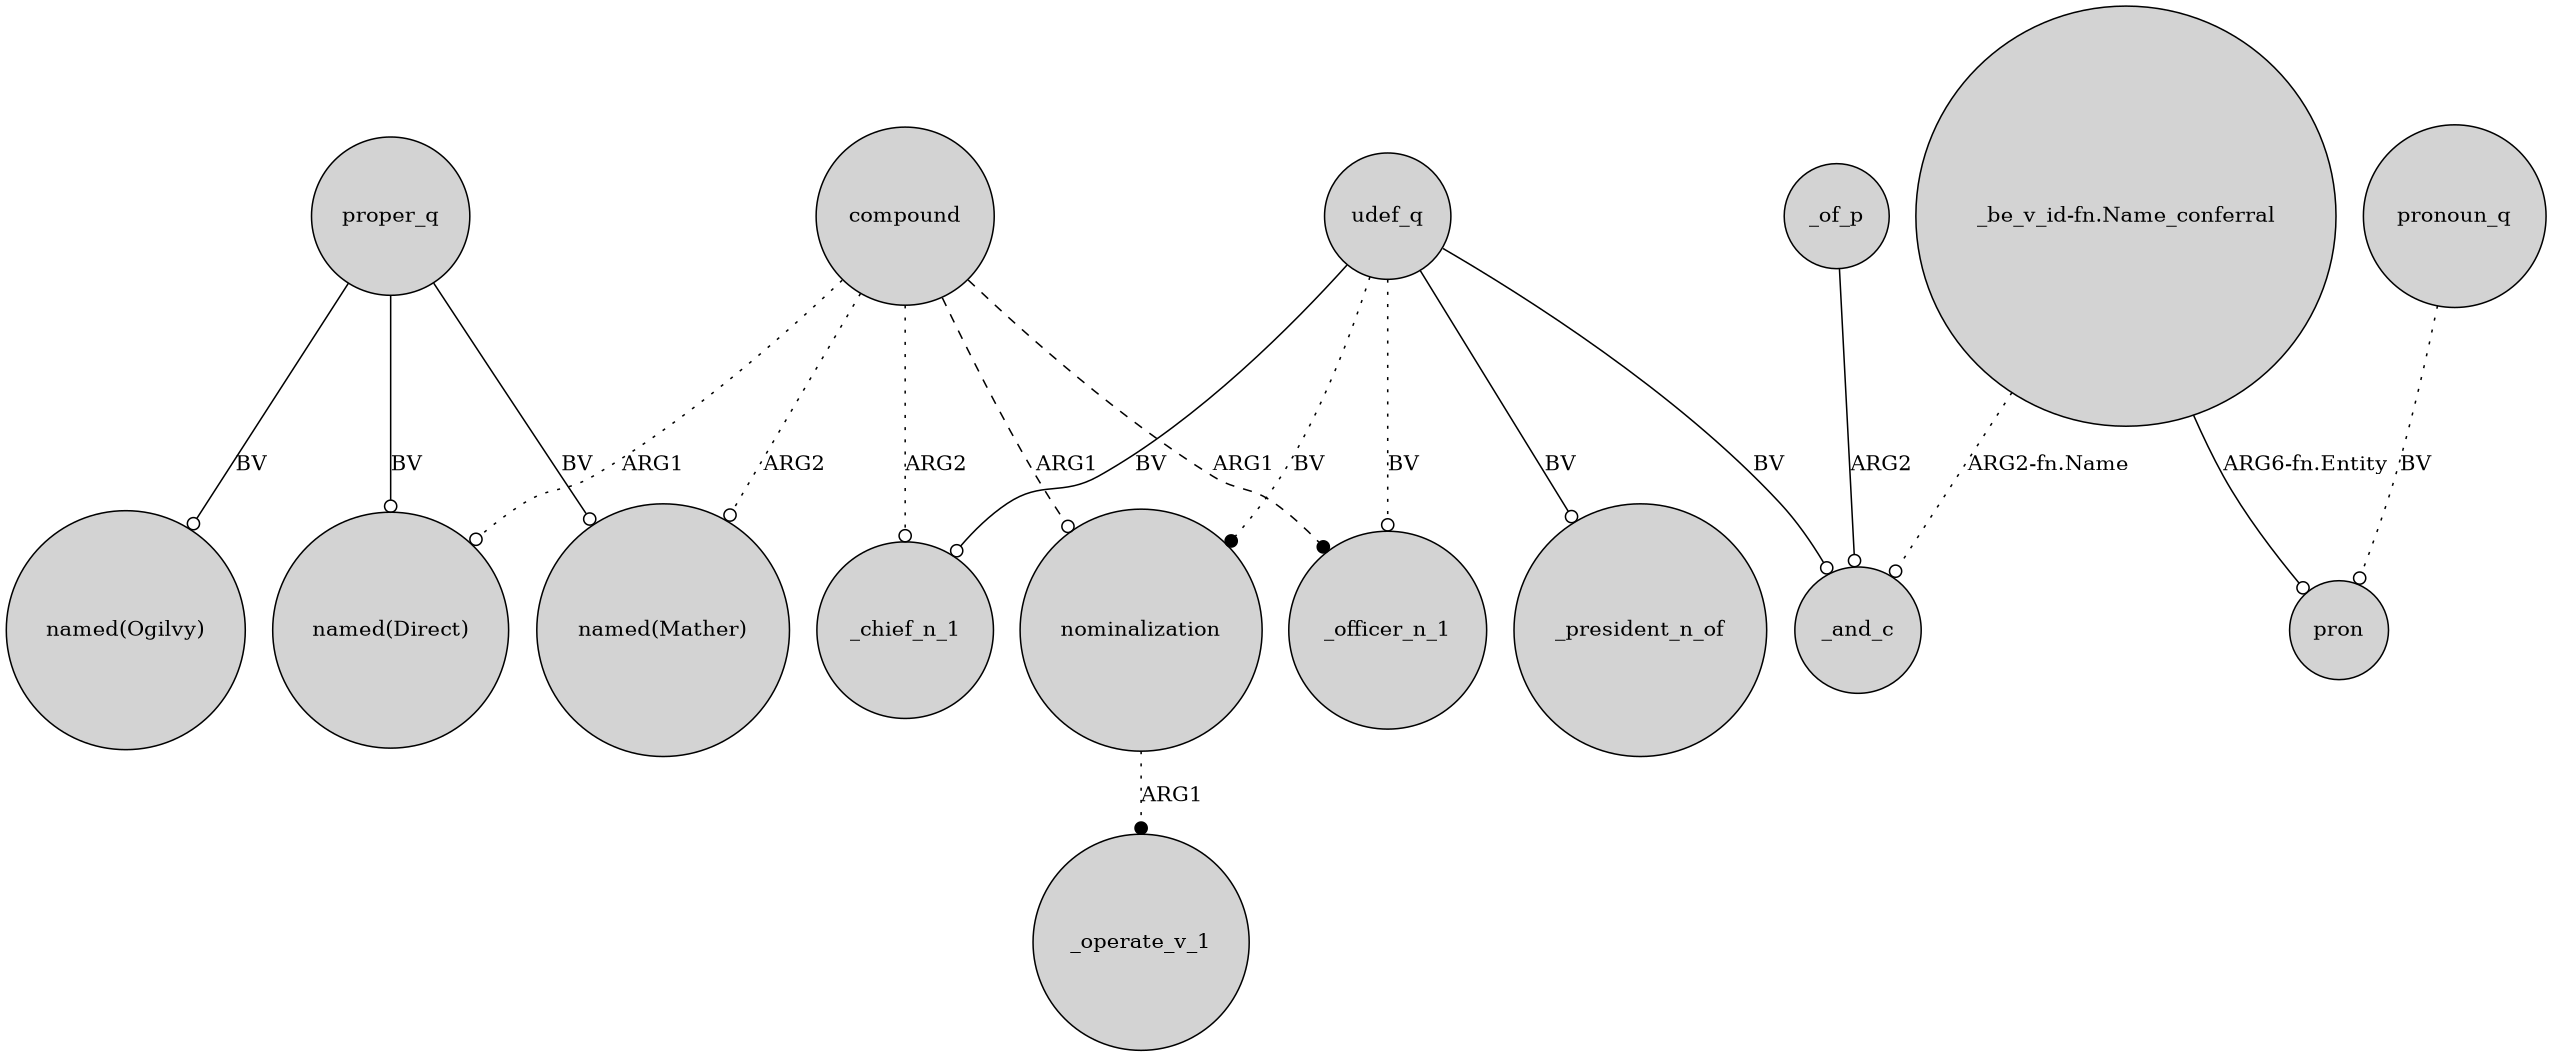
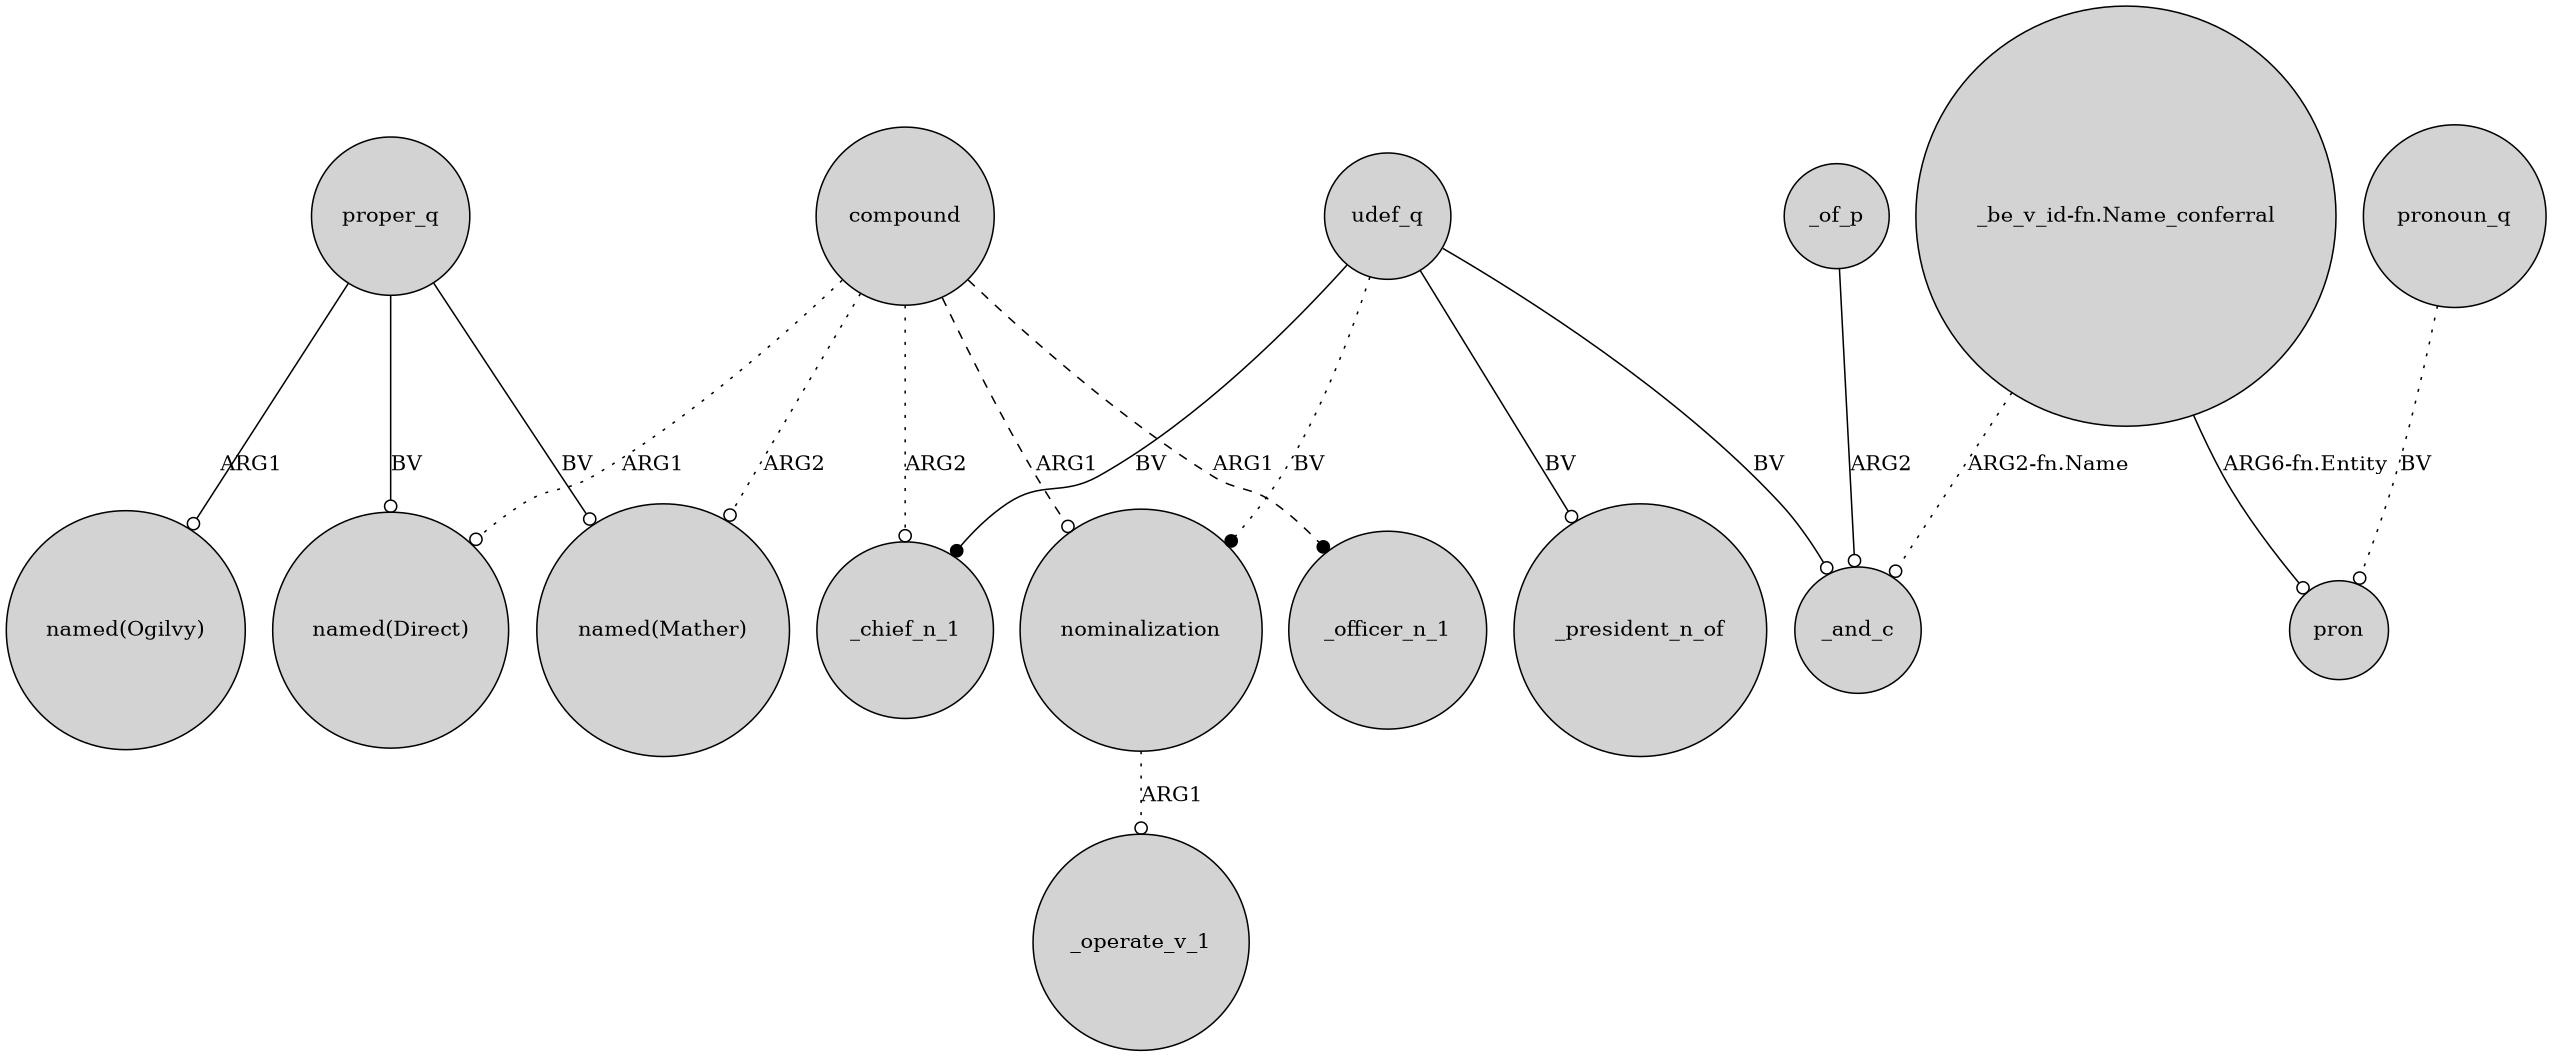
edge "udef_q" -> "_officer_n_1": removed, label "BV"
edge "udef_q" -> "_chief_n_1": arrowhead odot -> dot
edge "proper_q" -> "named(Ogilvy)": label "BV" -> "ARG1"
edge "nominalization" -> "_operate_v_1": arrowhead dot -> odot
